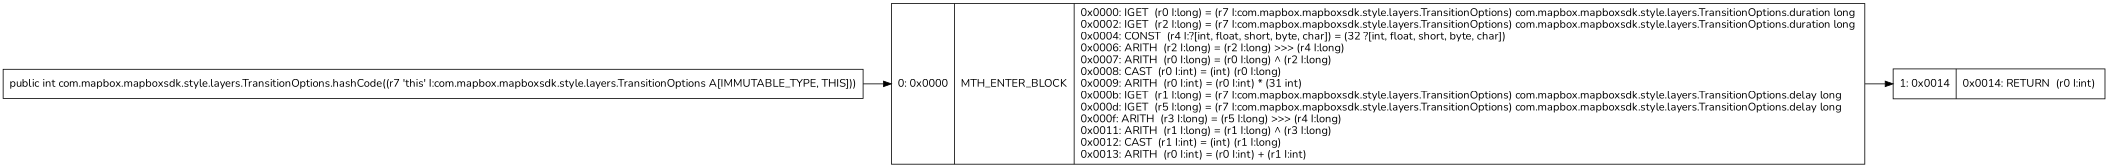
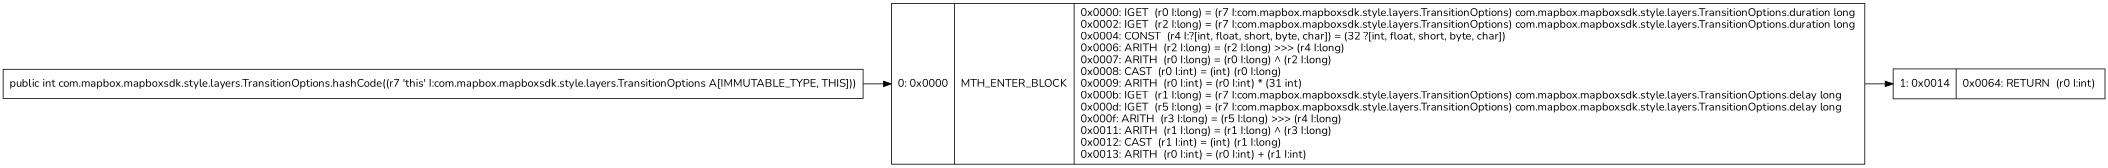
node "1: 0x0014": text "0x0014: RETURN  (r0 I:int)" -> "0x0064: RETURN  (r0 I:int)"
